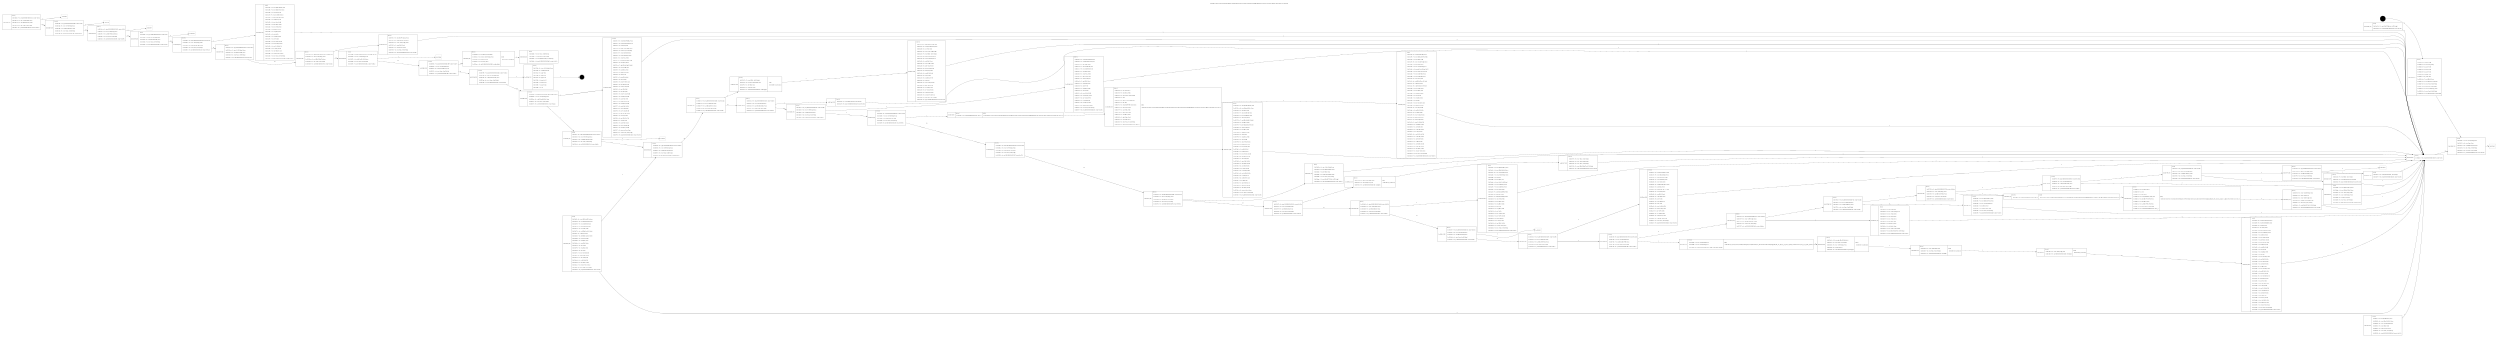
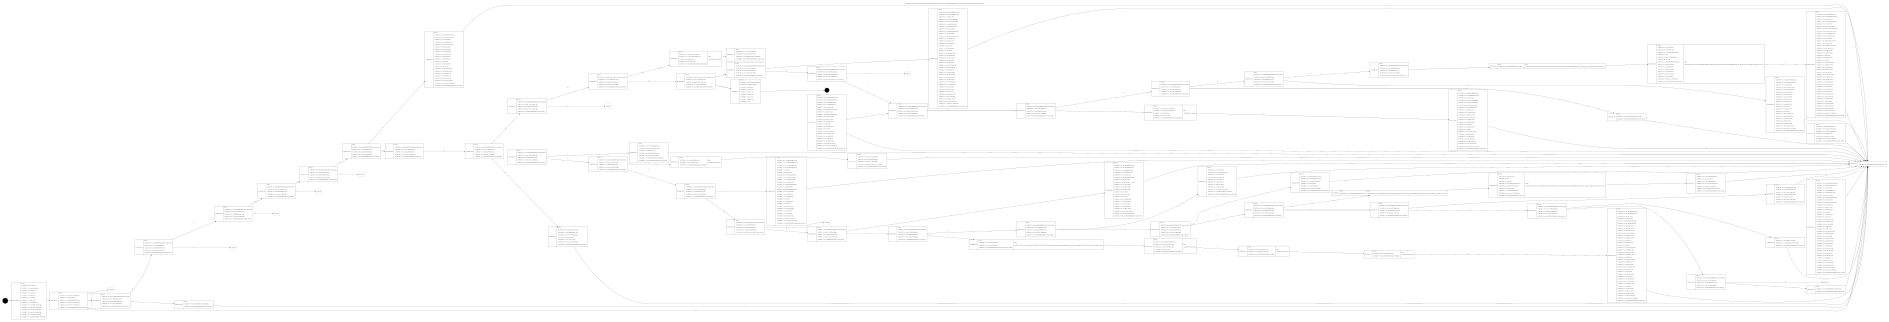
node "0x401665 [25]": removed
node "0x4014a6 [22]": added
